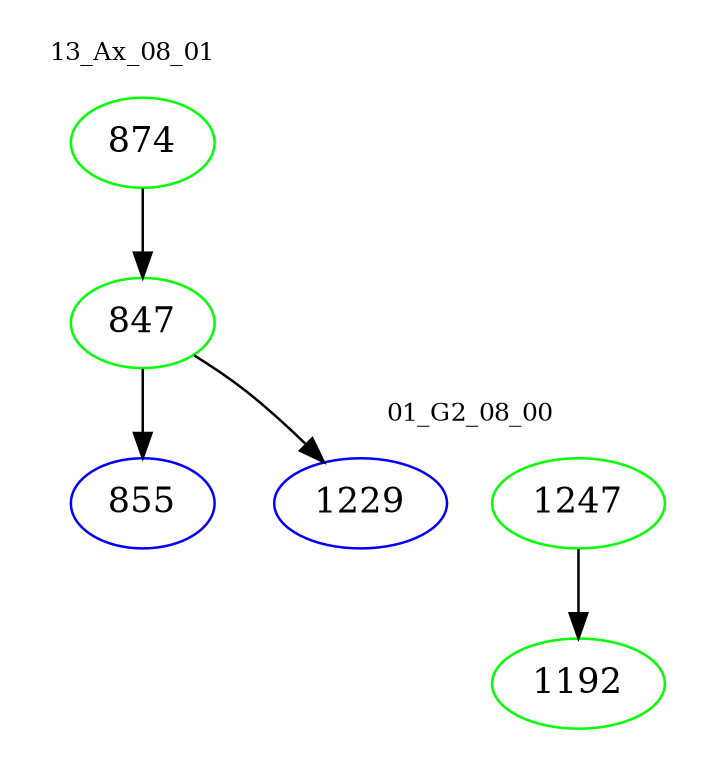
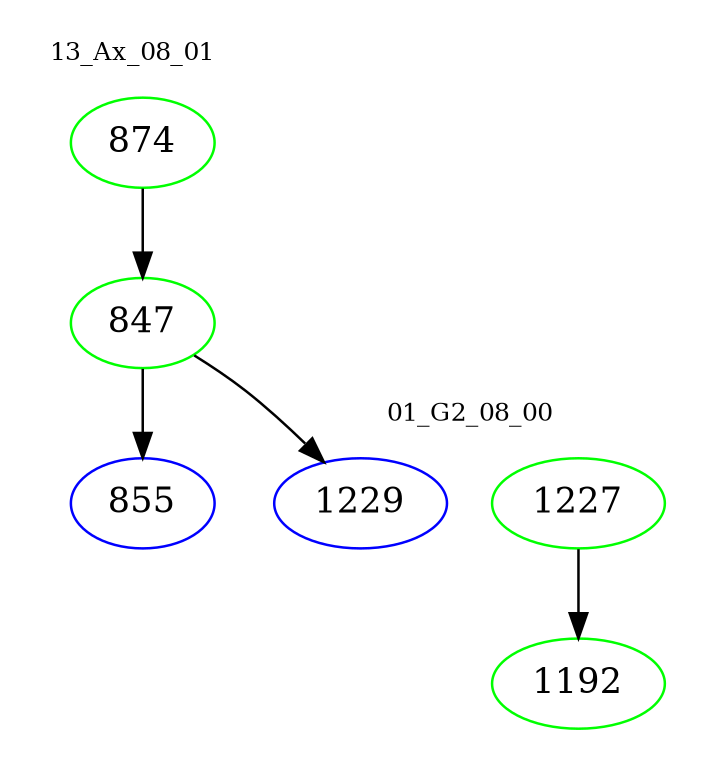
node "1247": label "1247" -> "1227"
